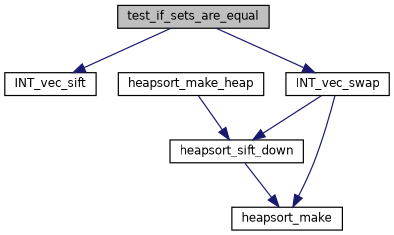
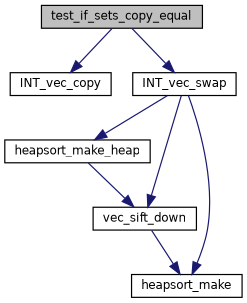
node "test_if_sets_are_equal": label "test_if_sets_are_equal" -> "test_if_sets_copy_equal"
node "INT_vec_sift": label "INT_vec_sift" -> "INT_vec_copy"
edge "INT_vec_swap" -> "heapsort_make_heap": added
node "heapsort_sift_down": label "heapsort_sift_down" -> "vec_sift_down"
